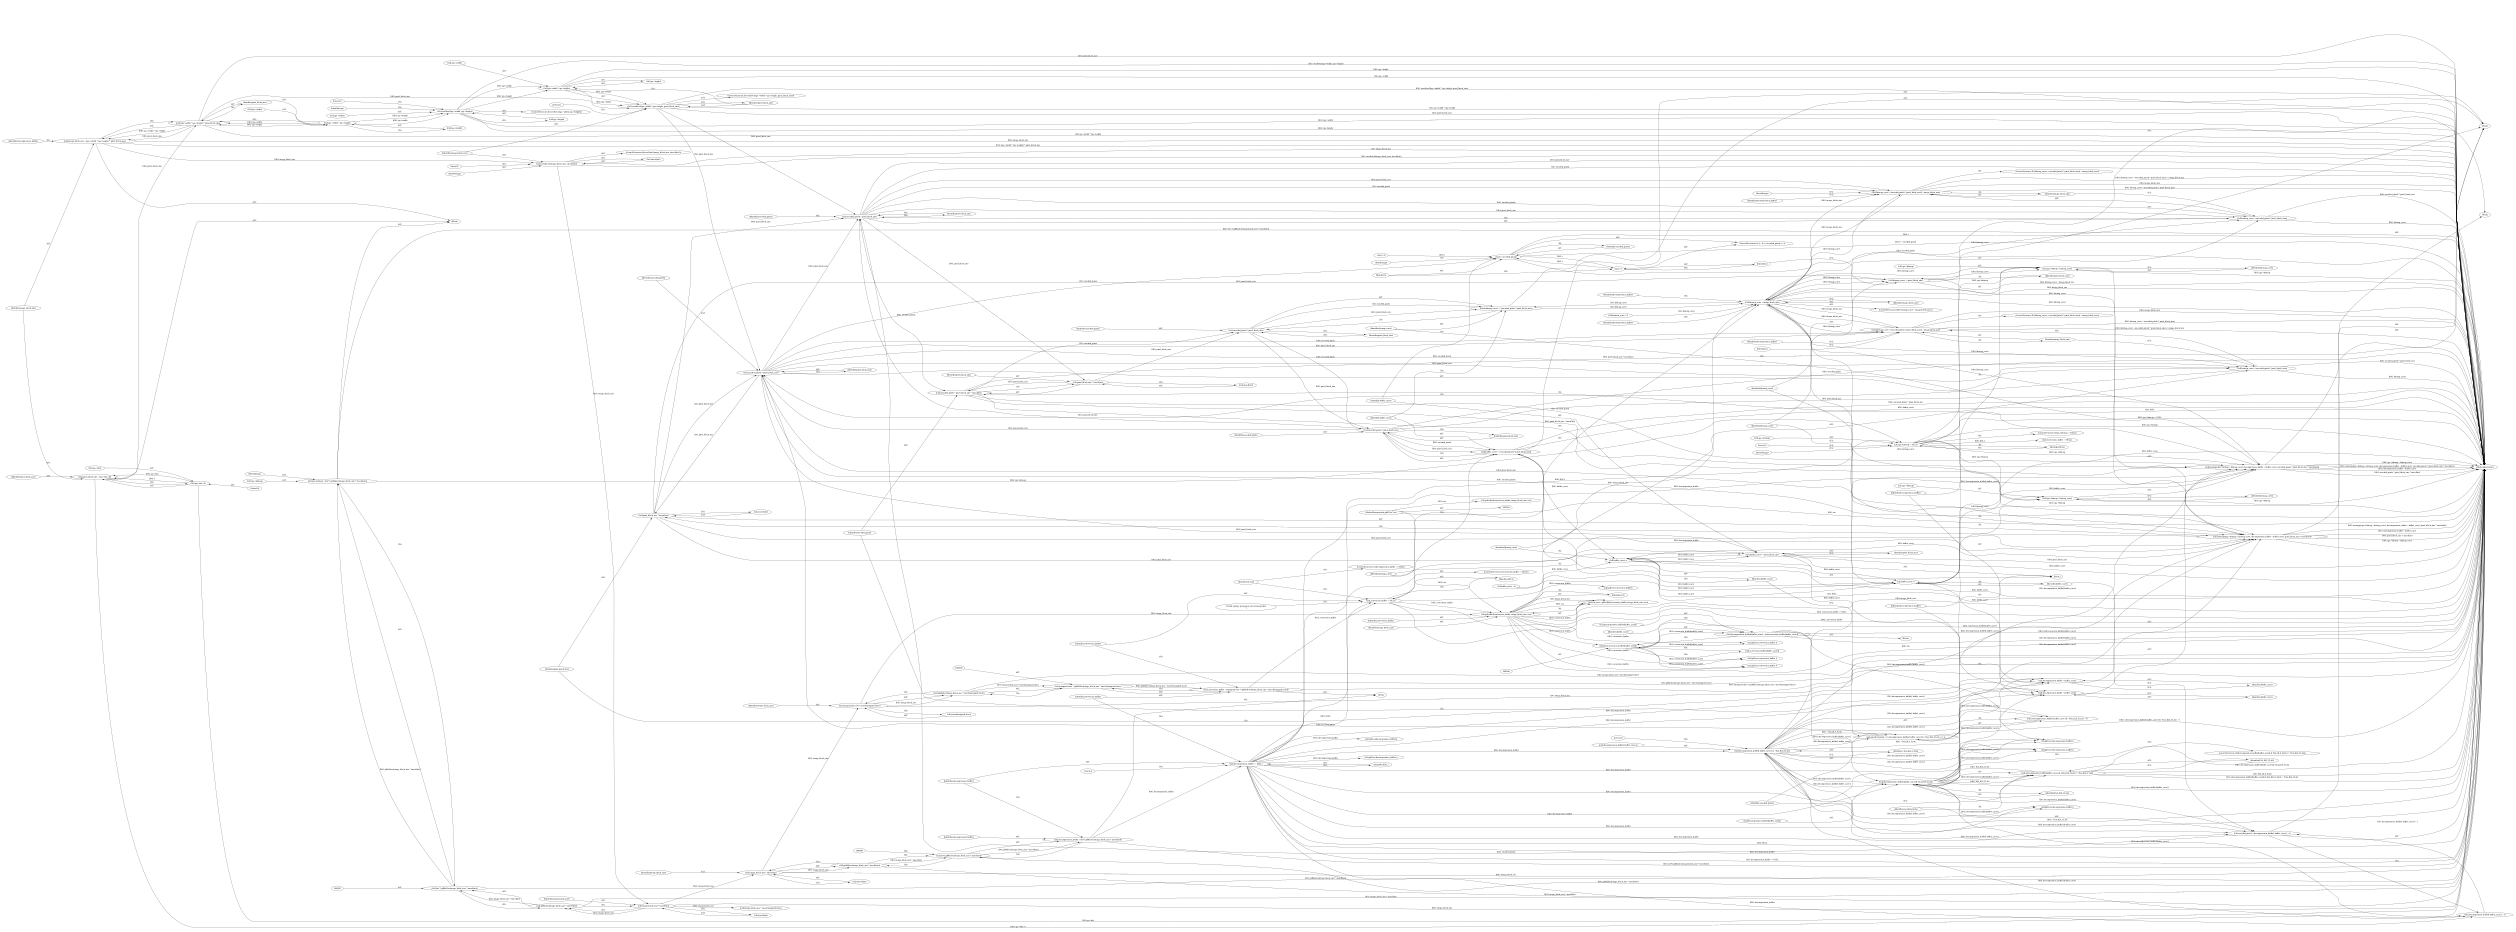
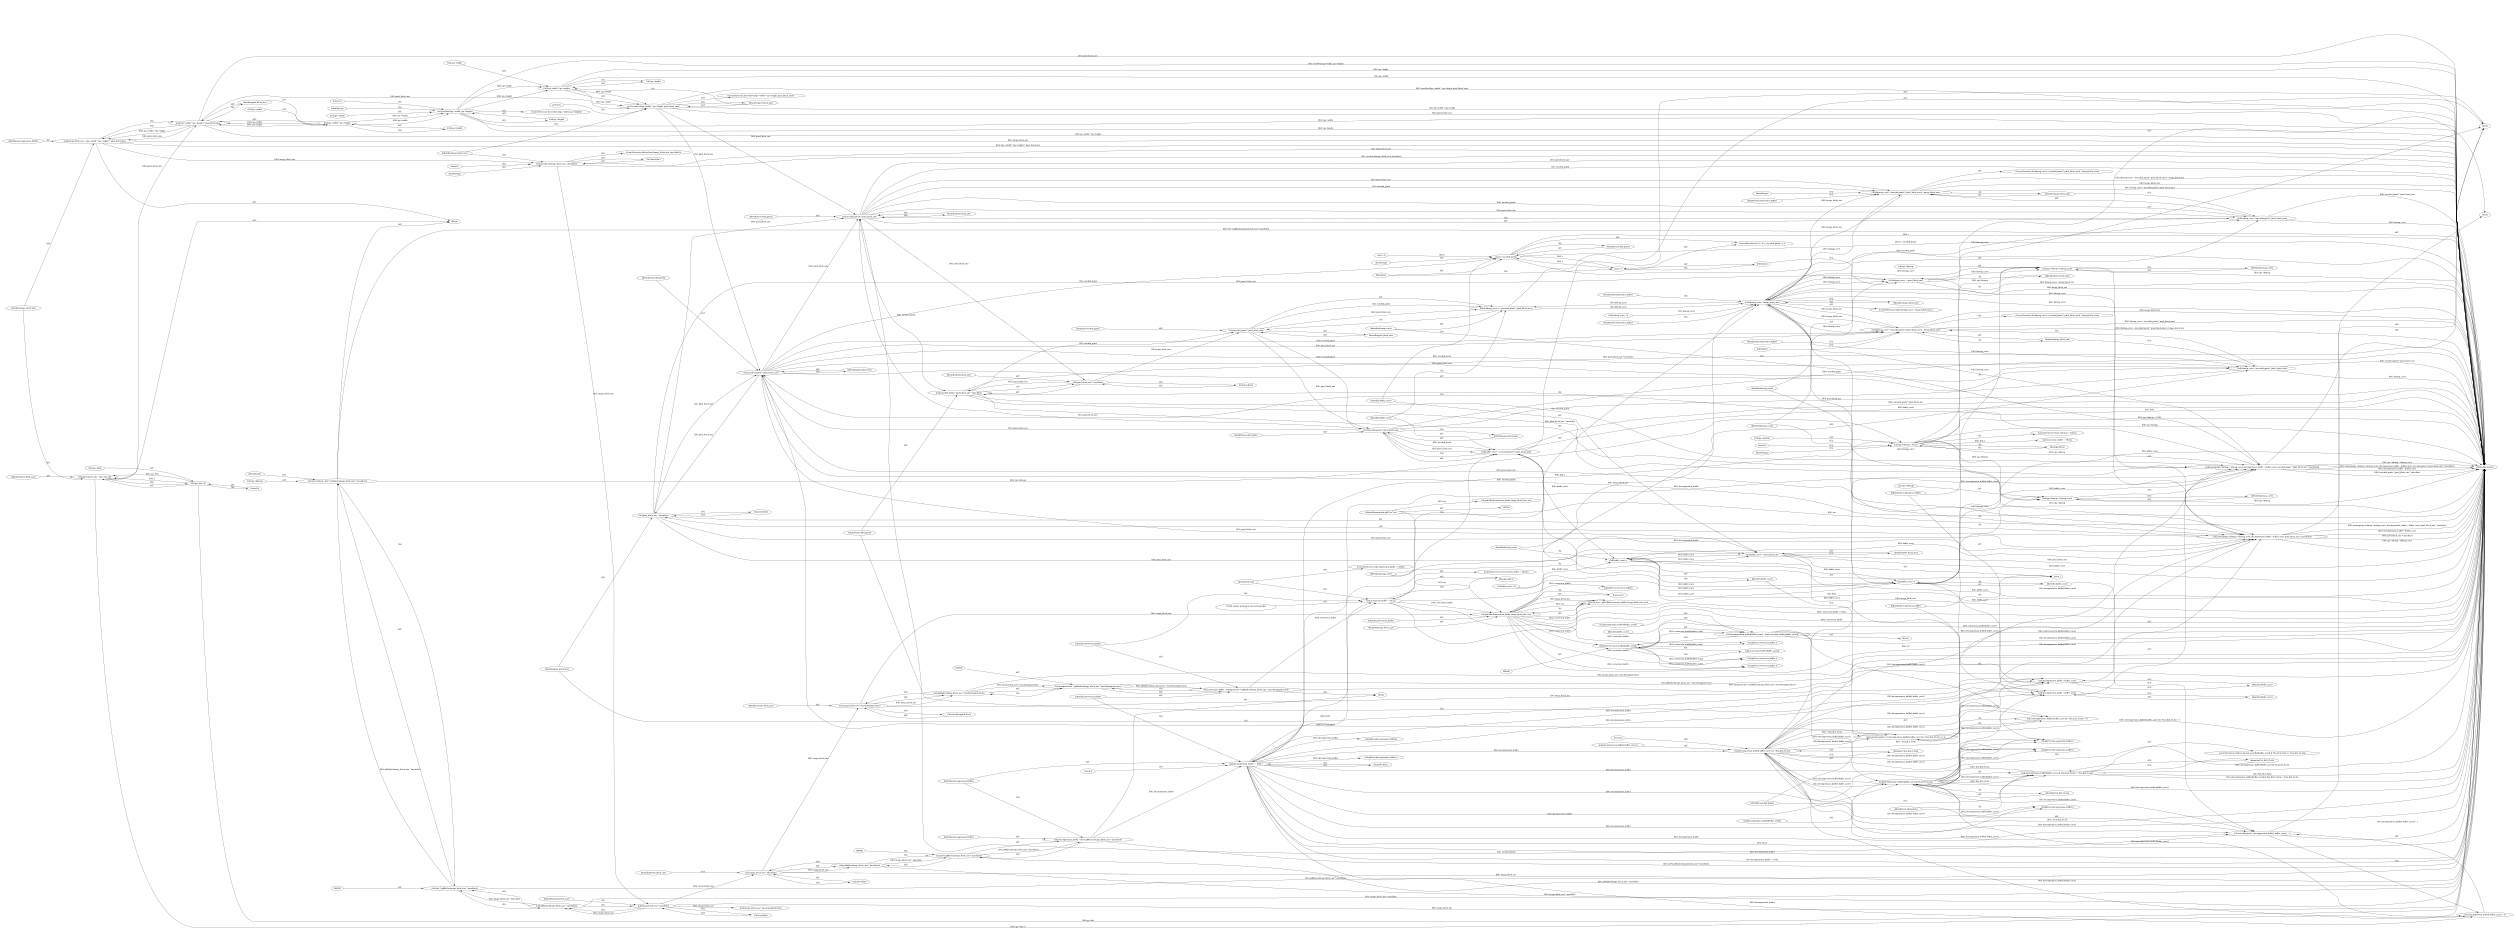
edge "(Call,decompression_buffer == NULL)" -> "(Call,tga->bitmap == NULL)": reversed
edge "(Call,tga->bits / 8)" -> "(Literal,8)": added, label "CFG:"
node "(Identifier,ctx)": label "(Identifier,ctx)" -> "(Literal,ctx)"
